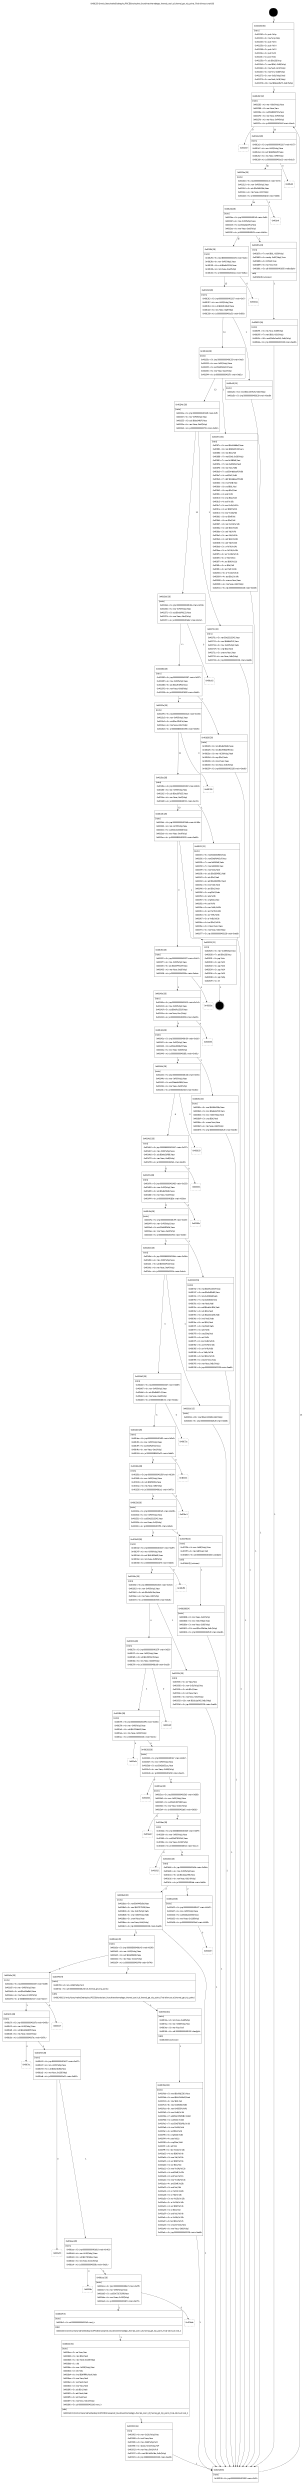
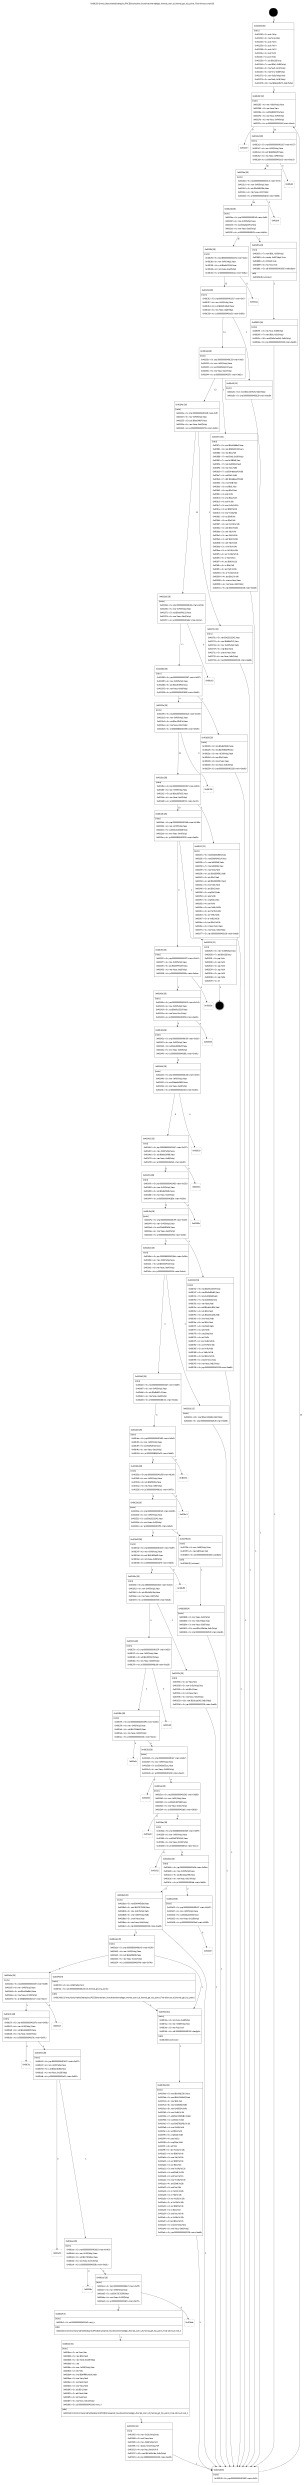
node "0x40185c [30]": removed
node "0x40172a": removed
edge "0x40163e [28]" -> "0x40199d [9]": now "0x40163e [28]" -> "0x4019a6 [16]"
